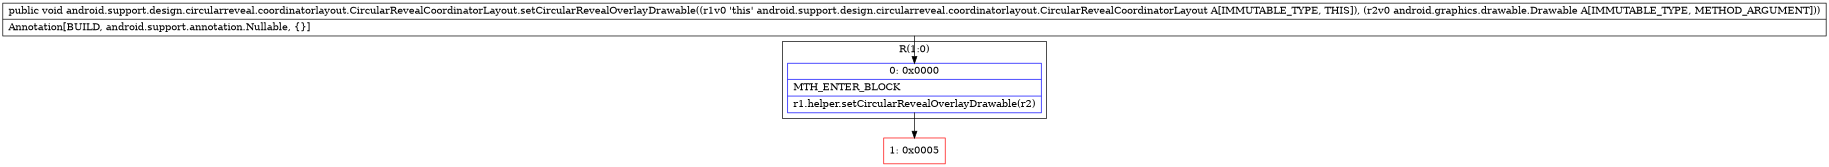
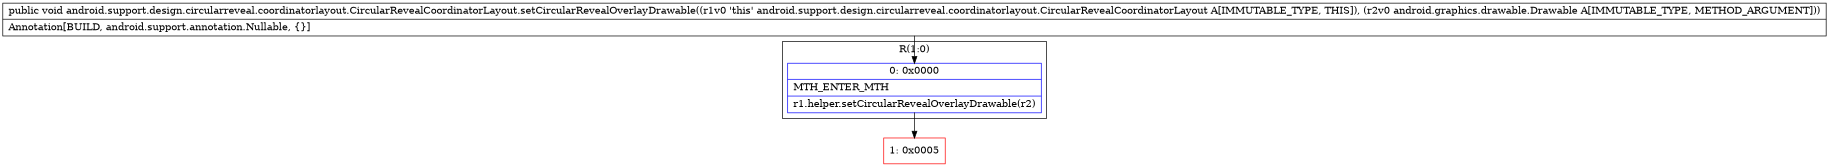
node "0: 0x0000": text "MTH_ENTER_BLOCK" -> "MTH_ENTER_MTH"
